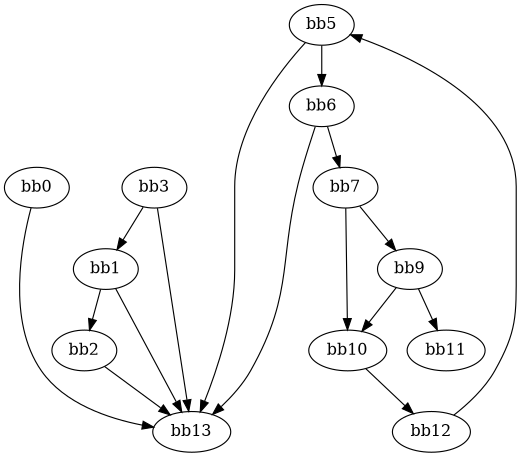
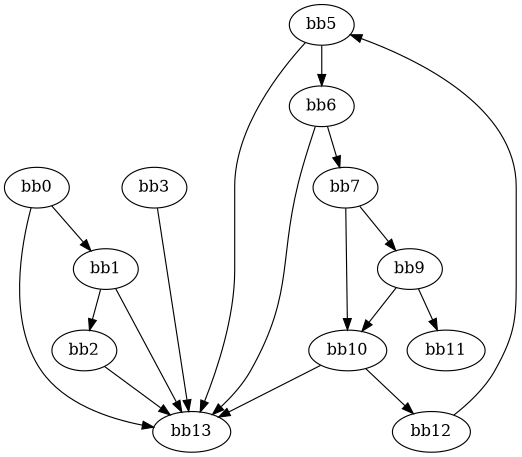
edge "bb3" -> "bb1": now "bb0" -> "bb1"
edge "bb10" -> "bb13": added
